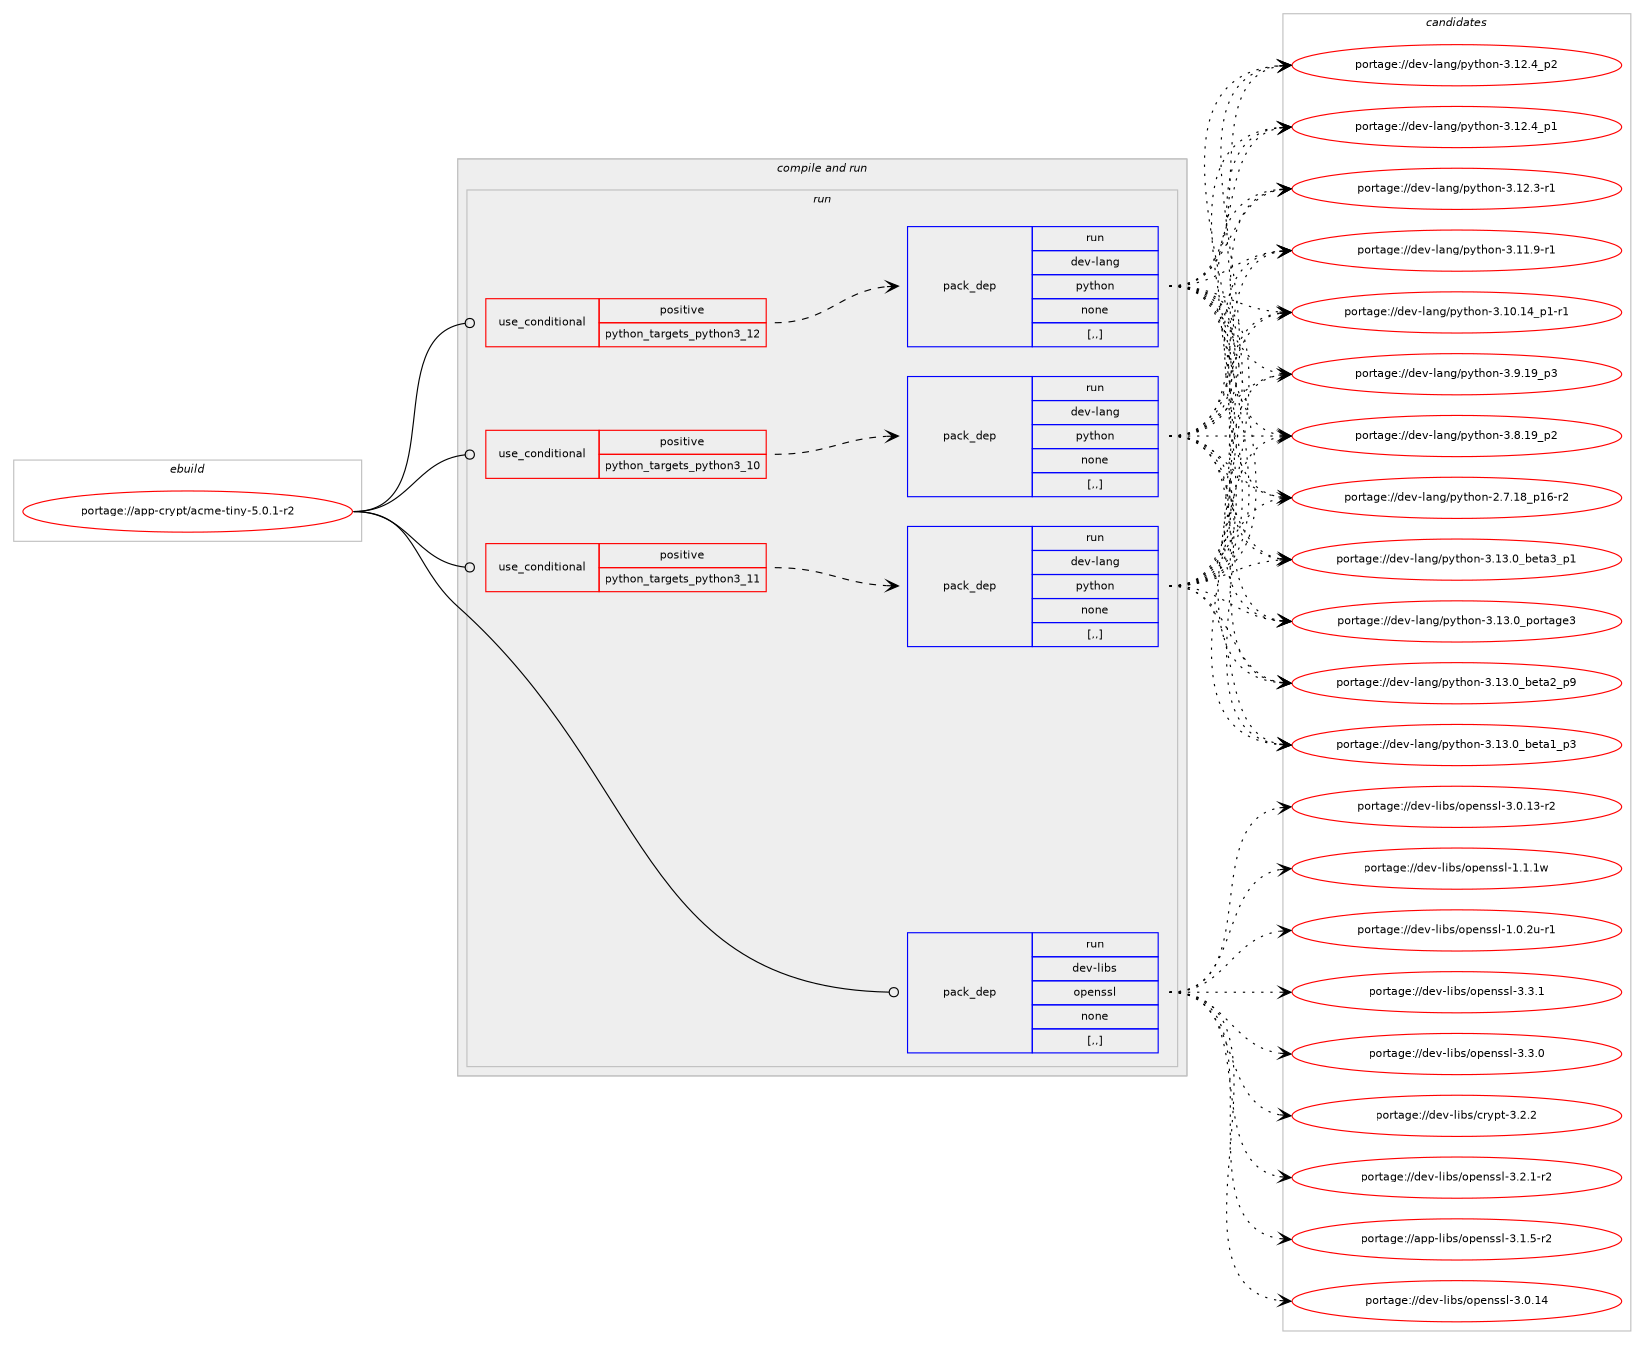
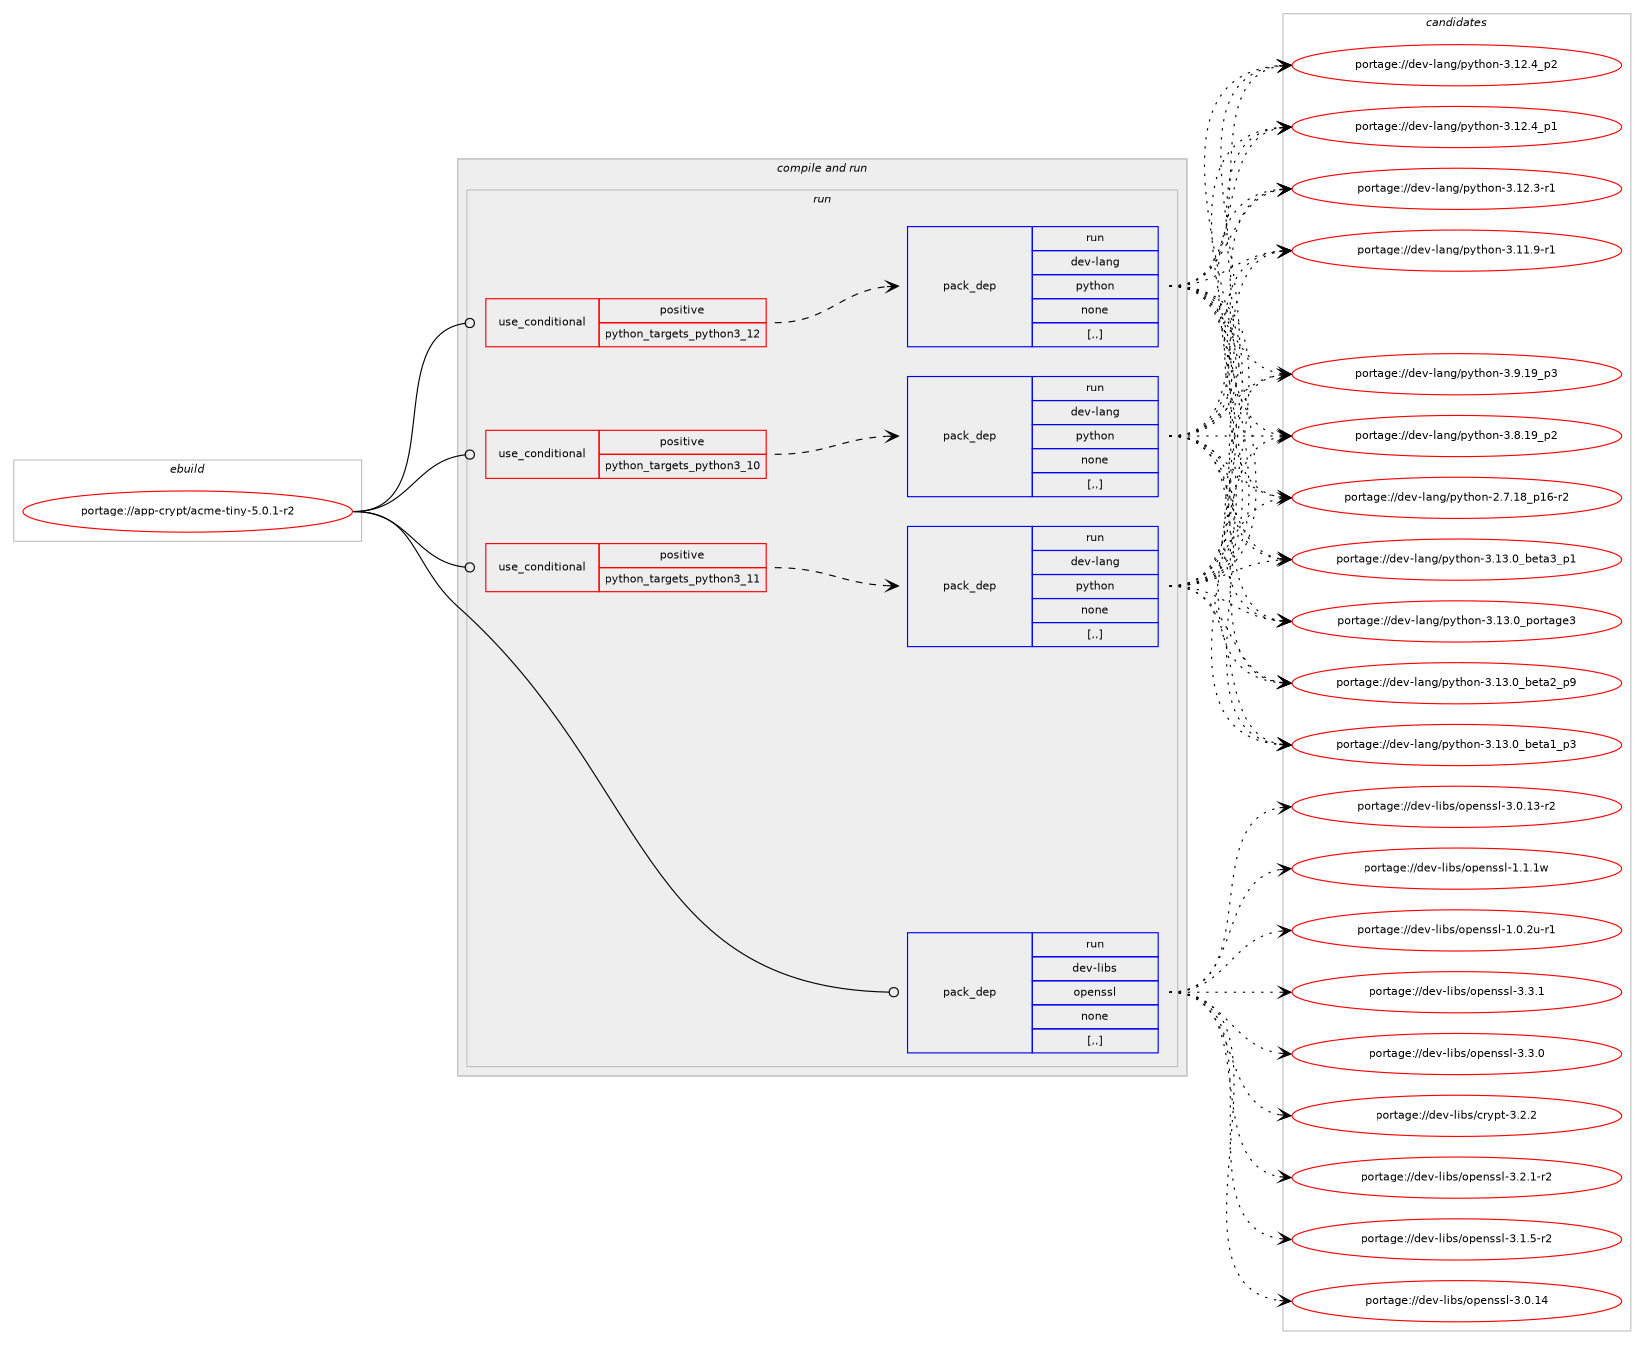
node "portage://dev-lang/python-3.10.14_p1-r1": removed
node "portage://app-libs/openssl-3.1.5-r2": label "portage://app-libs/openssl-3.1.5-r2" -> "portage://dev-libs/openssl-3.1.5-r2"
